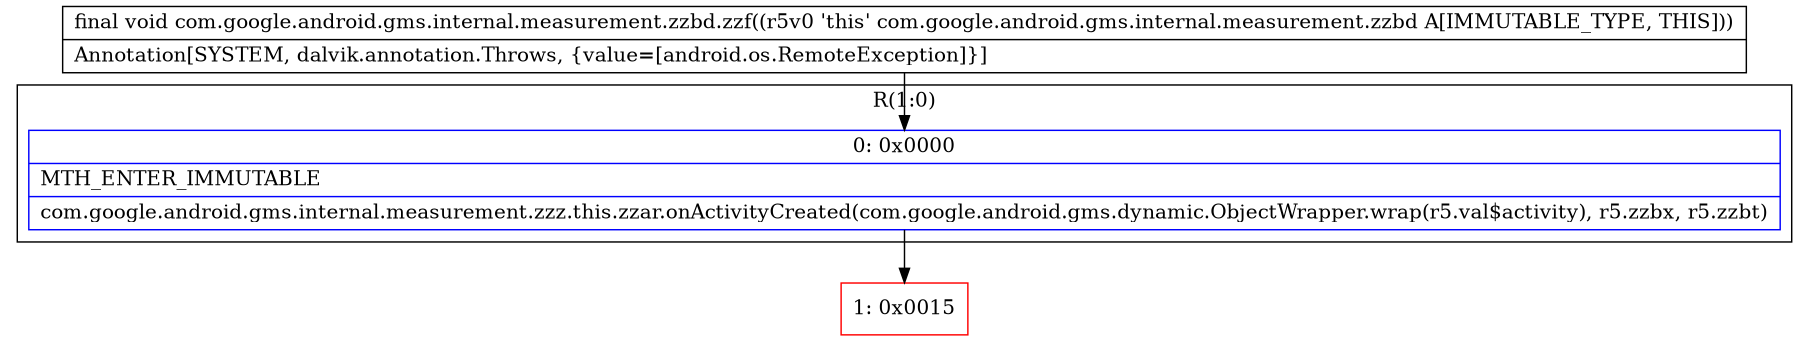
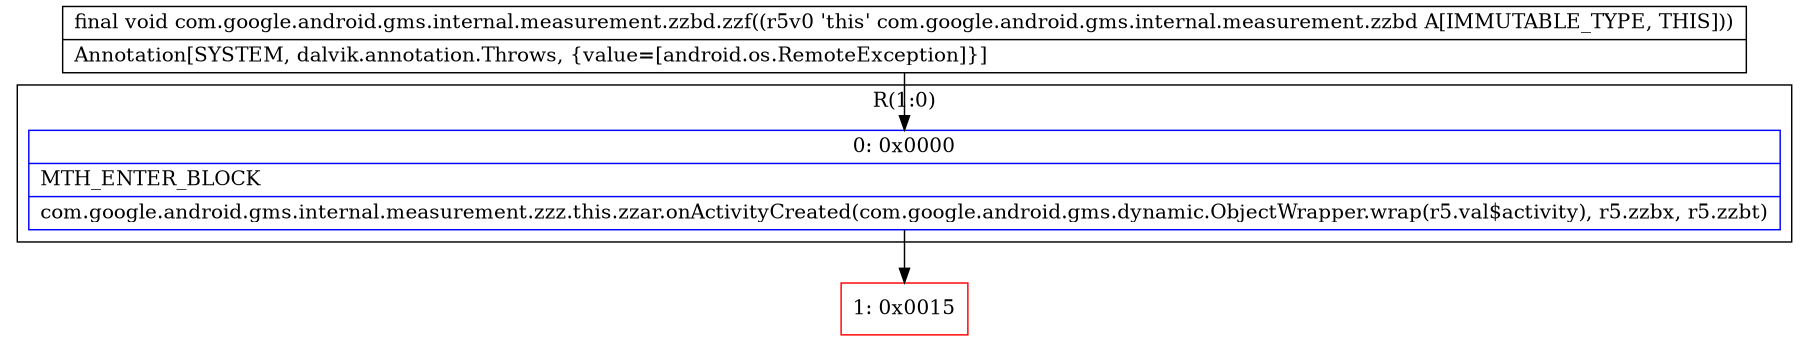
node "0: 0x0000": text "MTH_ENTER_IMMUTABLE" -> "MTH_ENTER_BLOCK"
